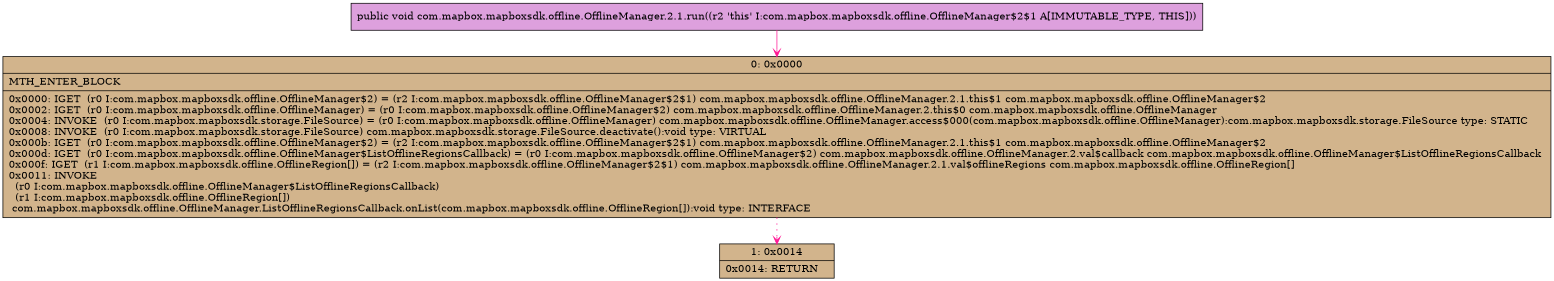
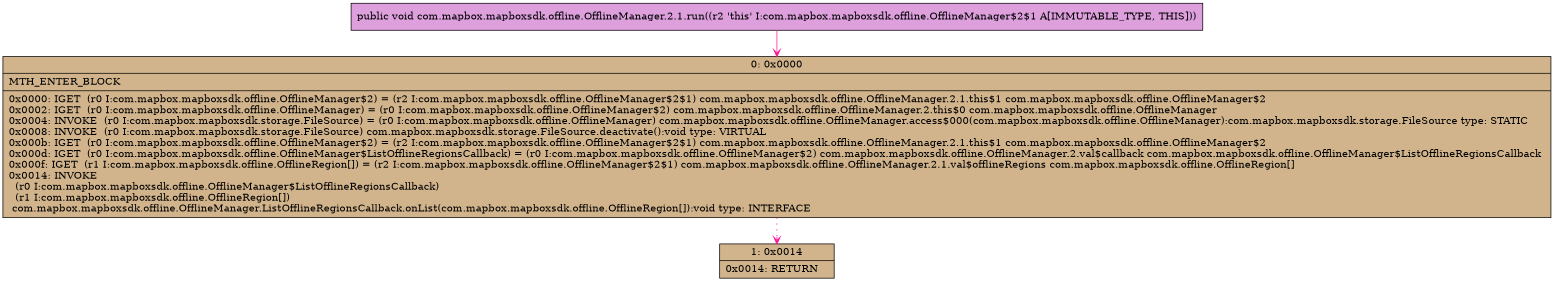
node "0: 0x0000": text "0x0011: INVOKE" -> "0x0014: INVOKE"
